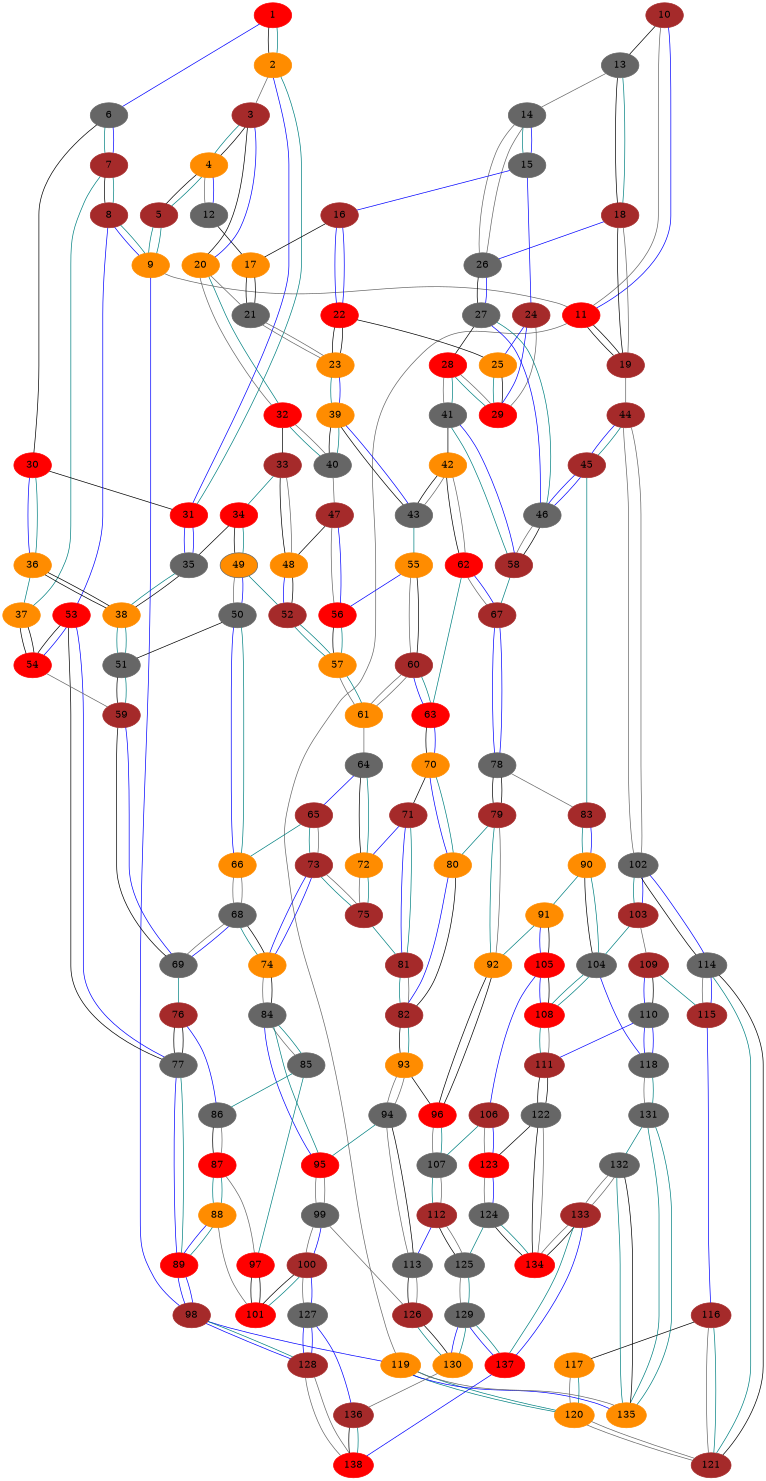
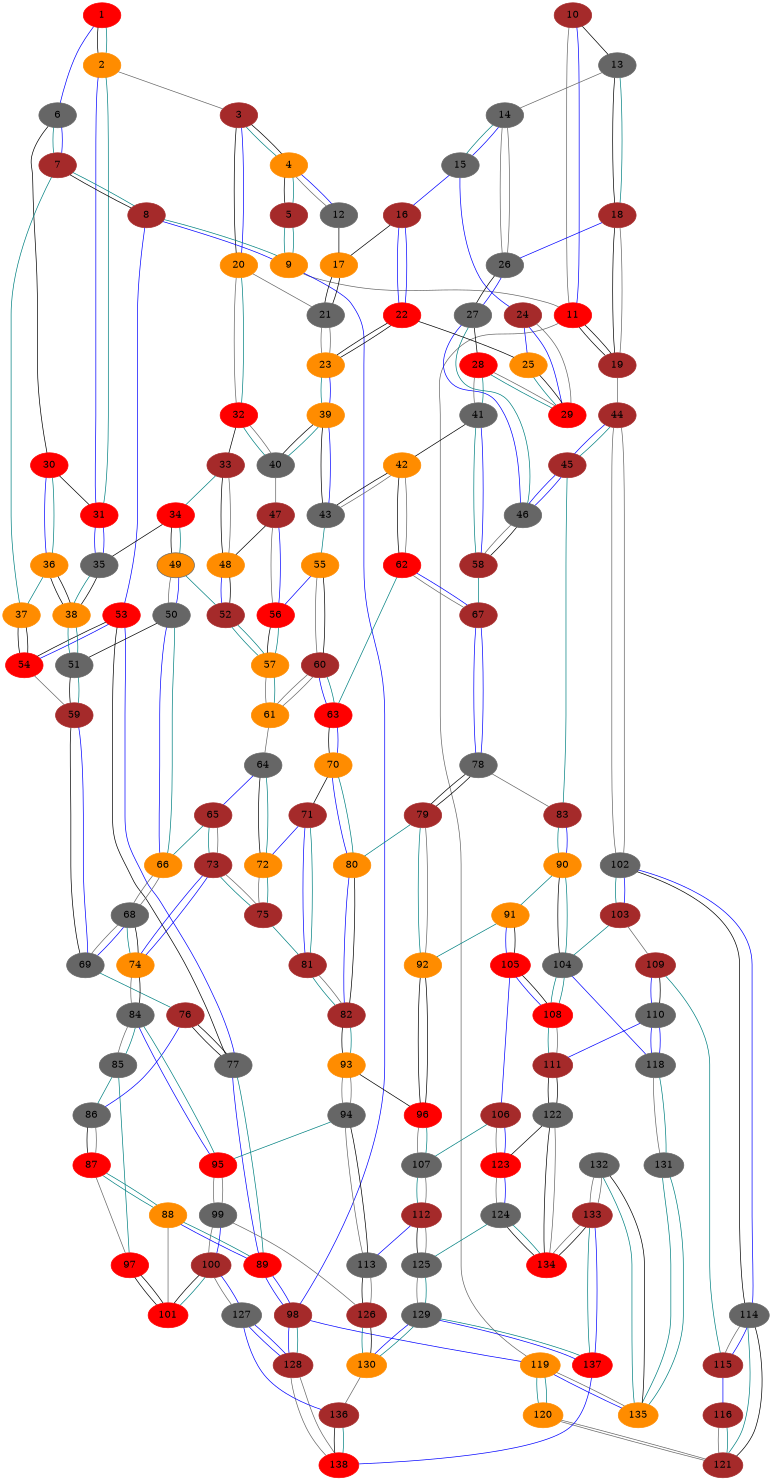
edge "131" -- "132": removed
node "117": removed
